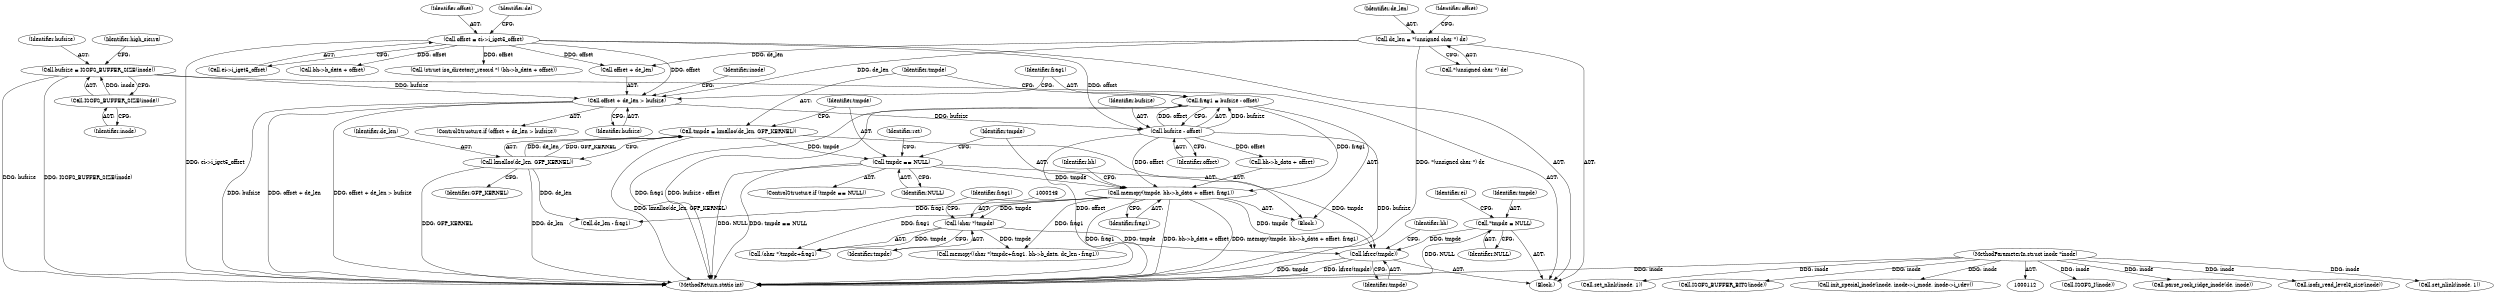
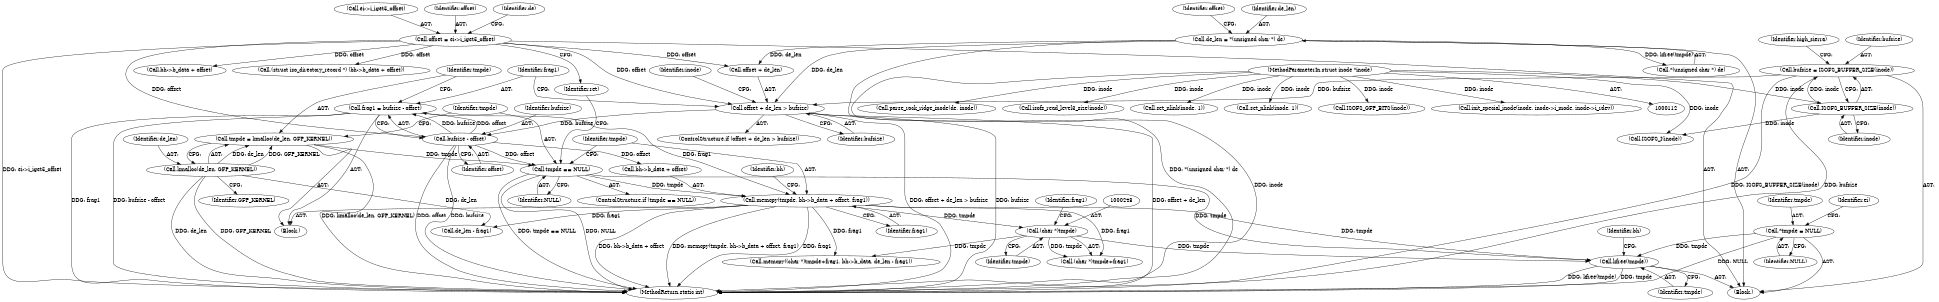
edge "(Call,offset = ei->i_iget5_offset)" -> "(Call,ei->i_iget5_offset)": now "(Call,offset = ei->i_iget5_offset)" -> "(Identifier,ret)"
edge "(Call,de_len = *(unsigned char *) de)" -> "(Call,*(unsigned char *) de)": label "CFG: " -> "DDG: kfree(tmpde)"
edge "(MethodParameterIn,struct inode *inode)" -> "(Call,ISOFS_BUFFER_SIZE(inode))": added, label "DDG: inode"
edge "(Call,ISOFS_BUFFER_SIZE(inode))" -> "(Call,ISOFS_I(inode))": added, label "DDG: inode"
edge "(Call,bufsize - offset)" -> "(Call,memcpy(tmpde, bh->b_data + offset, frag1))": now "(Call,bufsize - offset)" -> "(Call,tmpde == NULL)"
node "(Call,ISOFS_BUFFER_BITS(inode))": label "(Call,ISOFS_BUFFER_BITS(inode))" -> "(Call,ISOFS_GFP_BITS(inode))"
